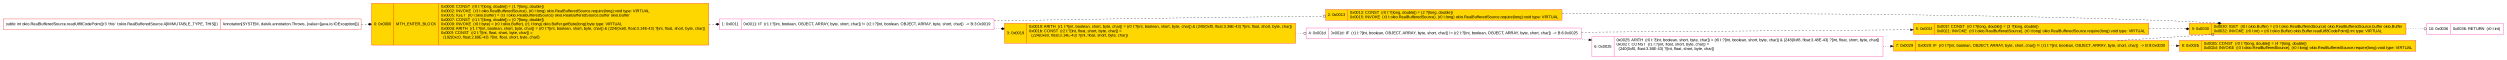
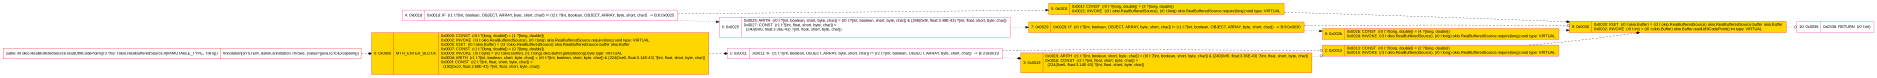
node "10: 0x0036": text "0x0036: RETURN  (r0 I:int)" -> "0x0336: RETURN  (r0 I:int)"
edge "8: 0x002b" -> "9: 0x0030": added
edge "3: 0x0019" -> "4: 0x001d": now "3: 0x0019" -> "2: 0x0013"
